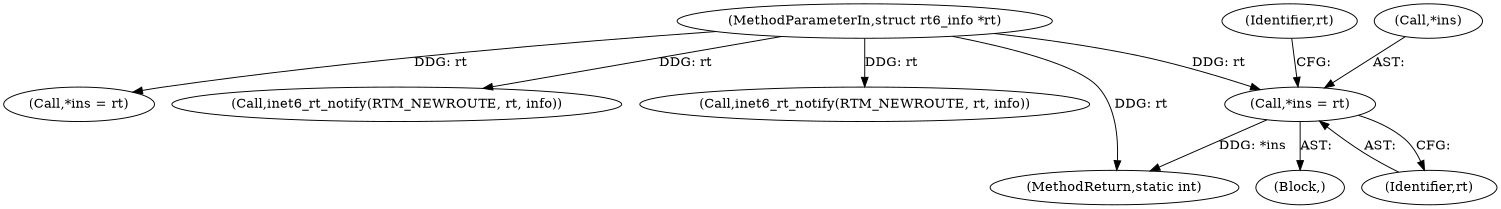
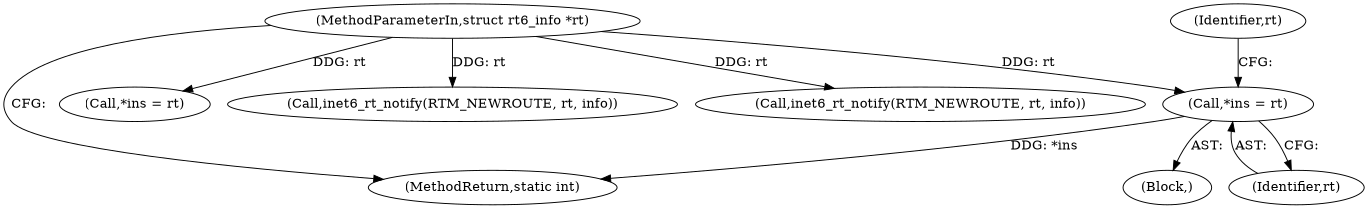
node "(Call,*ins)": removed
edge "(MethodParameterIn,struct rt6_info *rt)" -> "(MethodReturn,static int)": label "DDG: rt" -> "CFG: "
